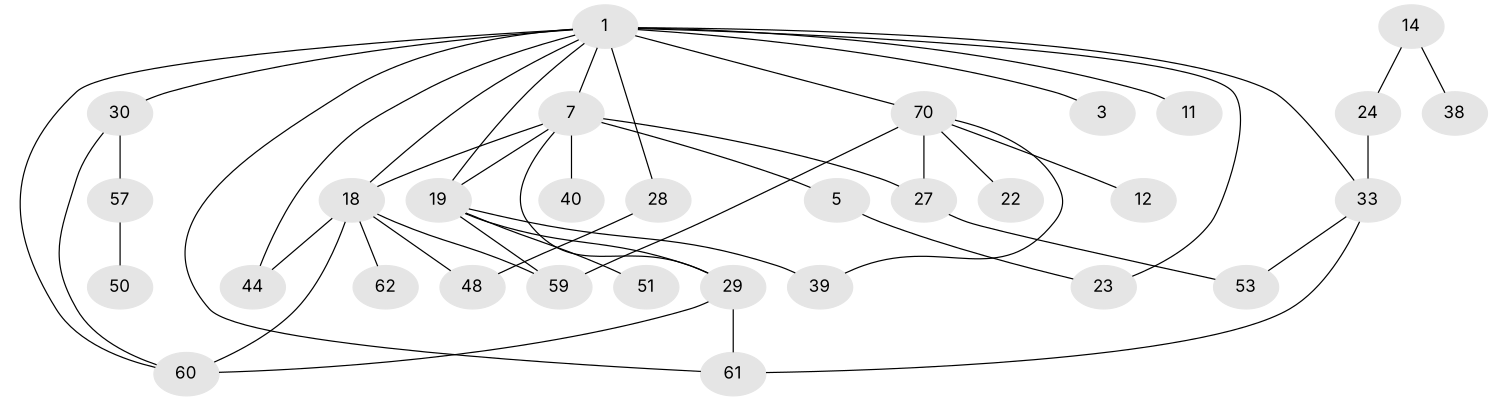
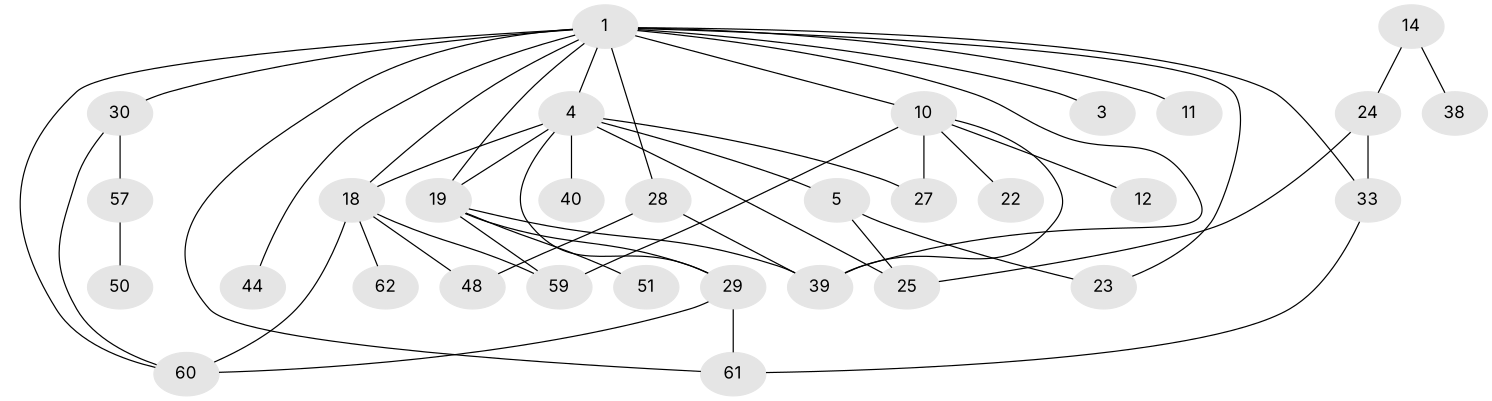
node "7": label "7" -> "4"
node "70": label "70" -> "10"
edge "1" -- "39": added
edge "18" -- "44": removed
edge "28" -- "39": added
node "25": added
node "53": removed
